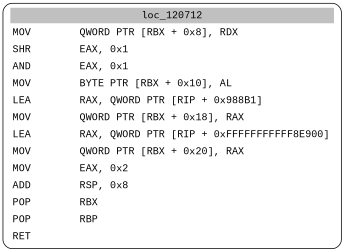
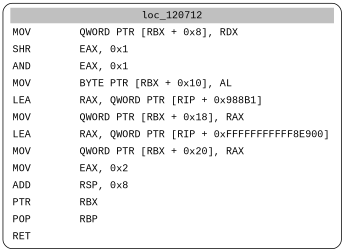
node "loc_120712": text "POP        RBX" -> "PTR        RBX"
